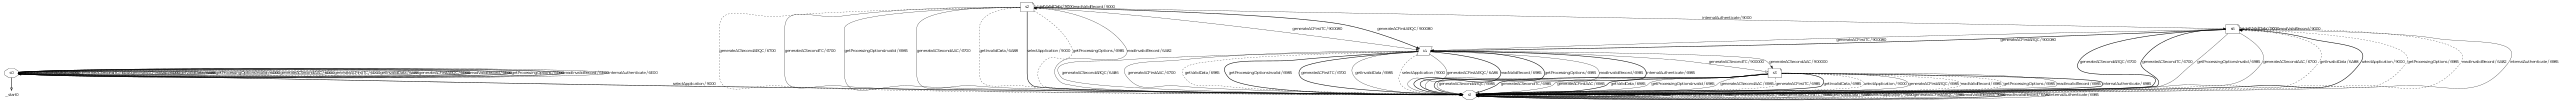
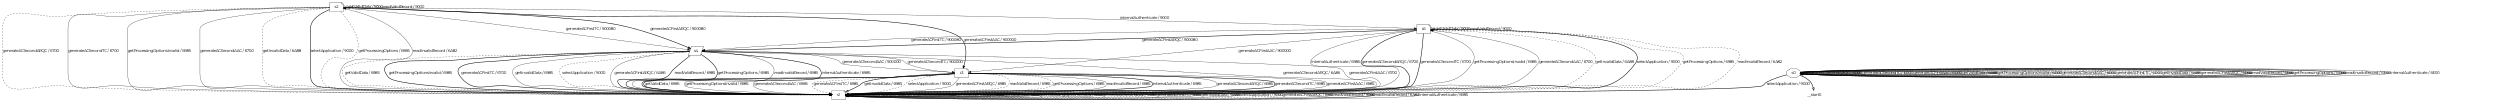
edge "s2" -> "s3": added, label "generateACFirstAAC / 900000"
edge "s6" -> "s3": added, label "generateACFirstAAC / 900000"
node "s1": shape octagon -> note
